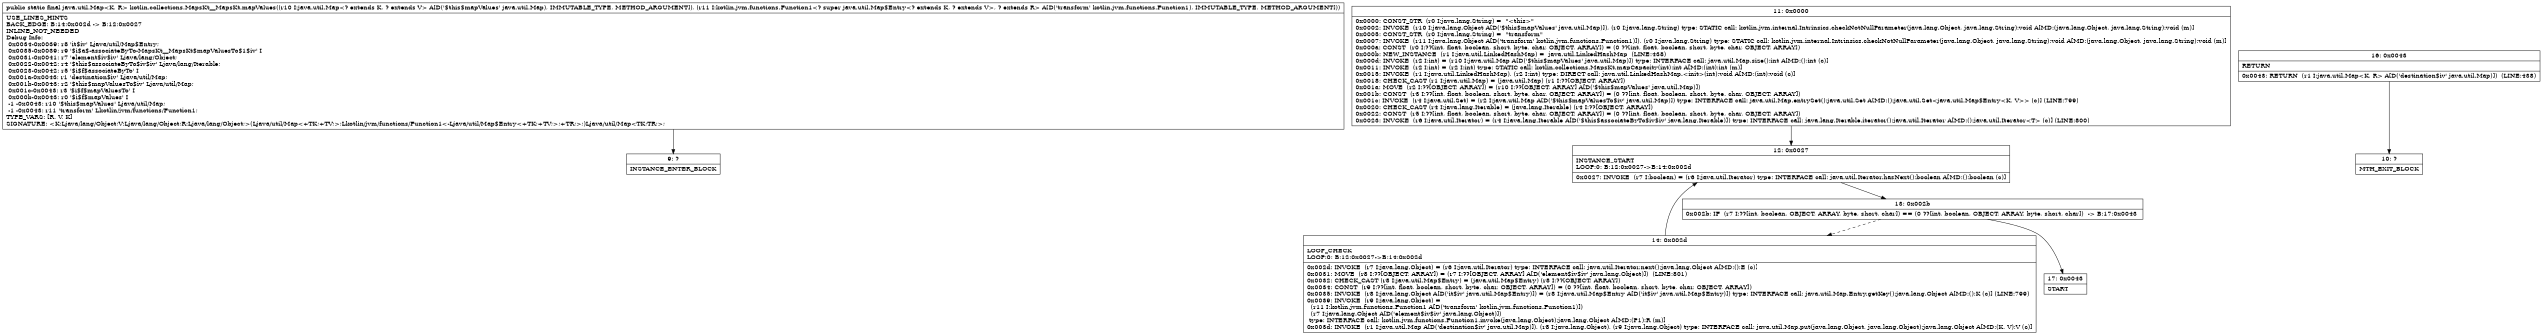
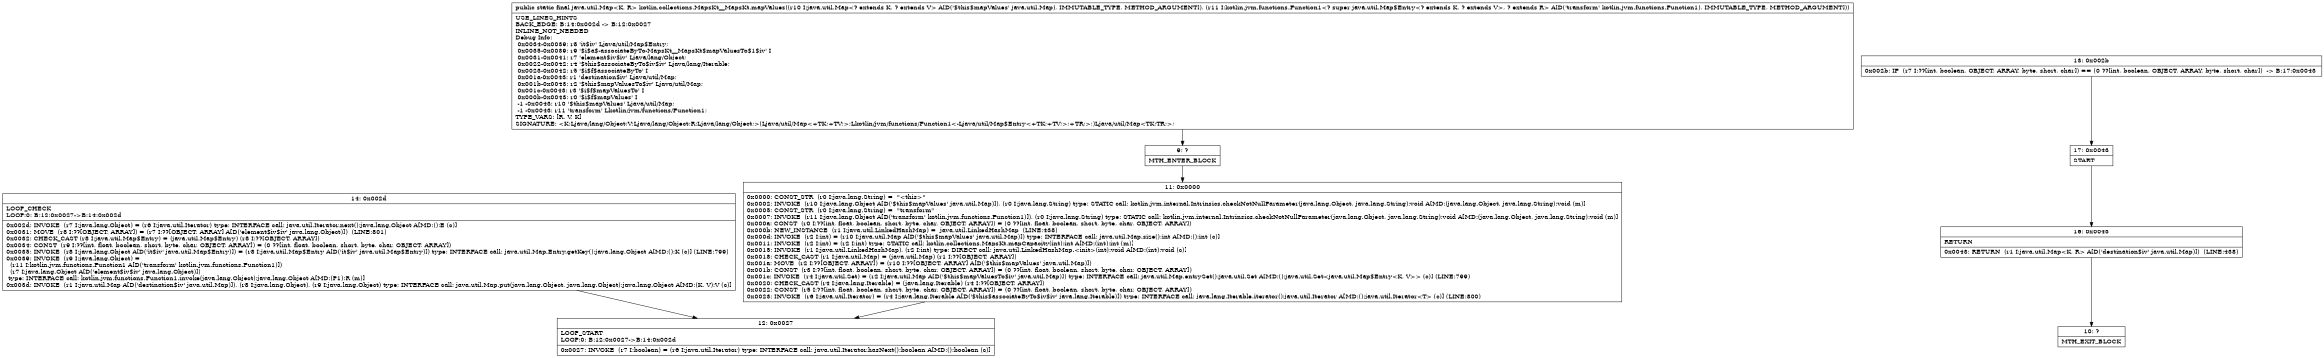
node "12: 0x0027": text "INSTANCE_START" -> "LOOP_START"
node "9: ?": text "INSTANCE_ENTER_BLOCK" -> "MTH_ENTER_BLOCK"
edge "9: ?" -> "11: 0x0000": added
edge "12: 0x0027" -> "13: 0x002b": removed
edge "17: 0x0043" -> "16: 0x0043": added
edge "13: 0x002b" -> "14: 0x002d": removed
